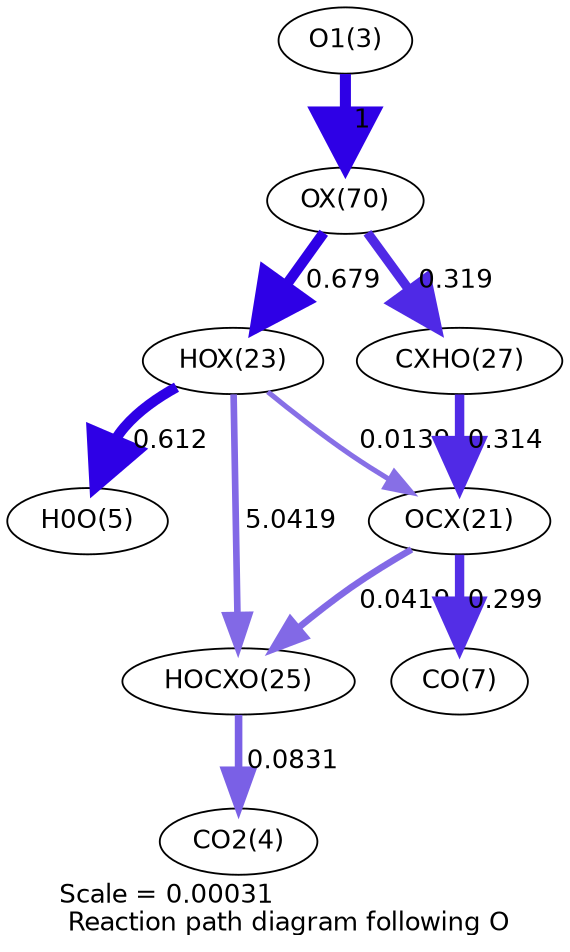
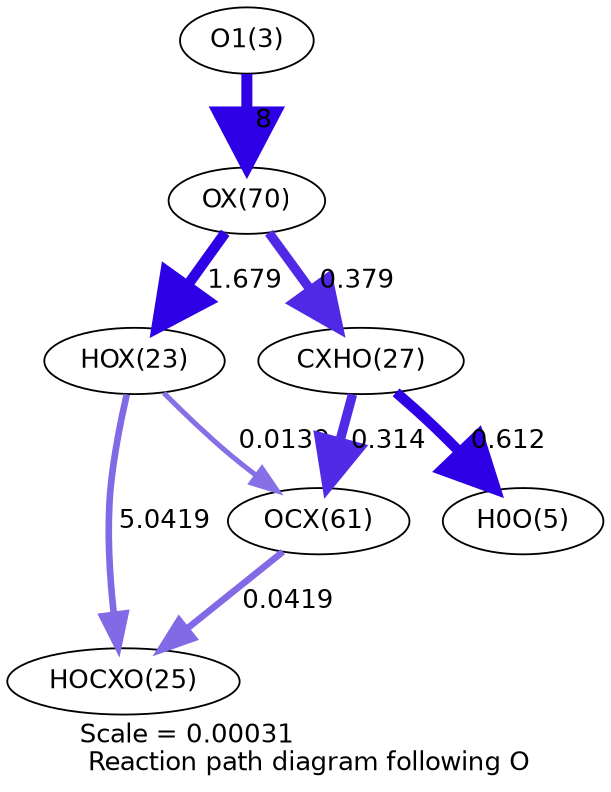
edge "O1(3)" -> "OX(70)": label " 1" -> " 8"
edge "OX(70)" -> "HOX(23)": label " 0.679" -> " 1.679"
edge "OX(70)" -> "CXHO(27)": label " 0.319" -> " 0.379"
edge "HOX(23)" -> "H0O(5)": now "CXHO(27)" -> "H0O(5)"
node "OCX(21)": label "OCX(21)" -> "OCX(61)"
node "CO(7)": removed
node "CO2(4)": removed
